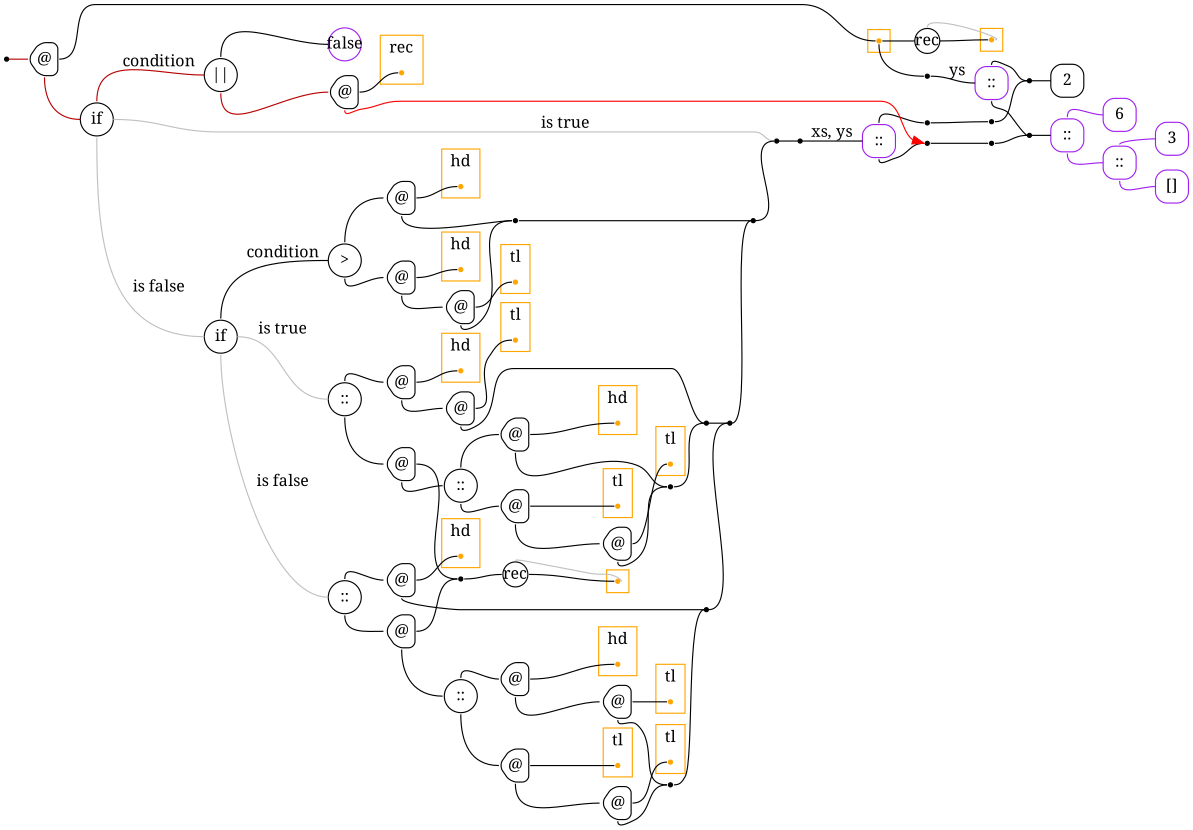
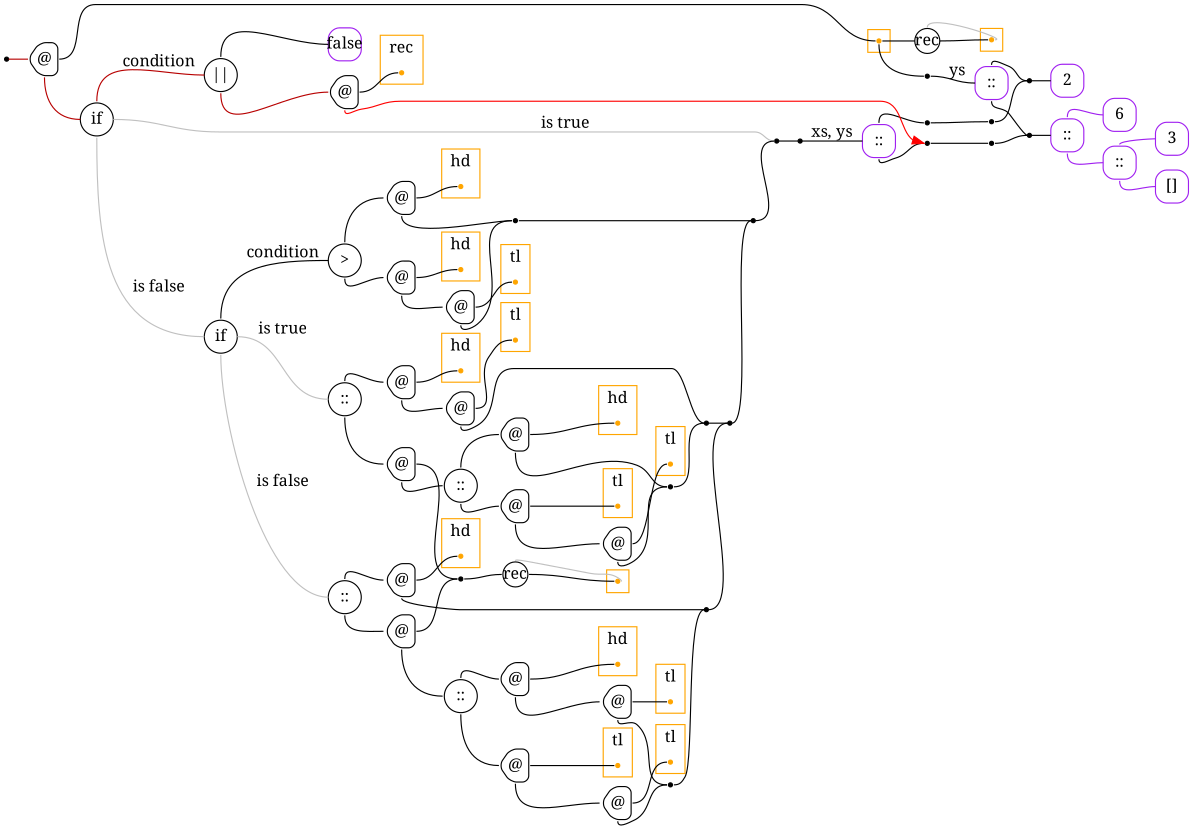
node "false": shape circle -> square
node "2": color black -> purple
